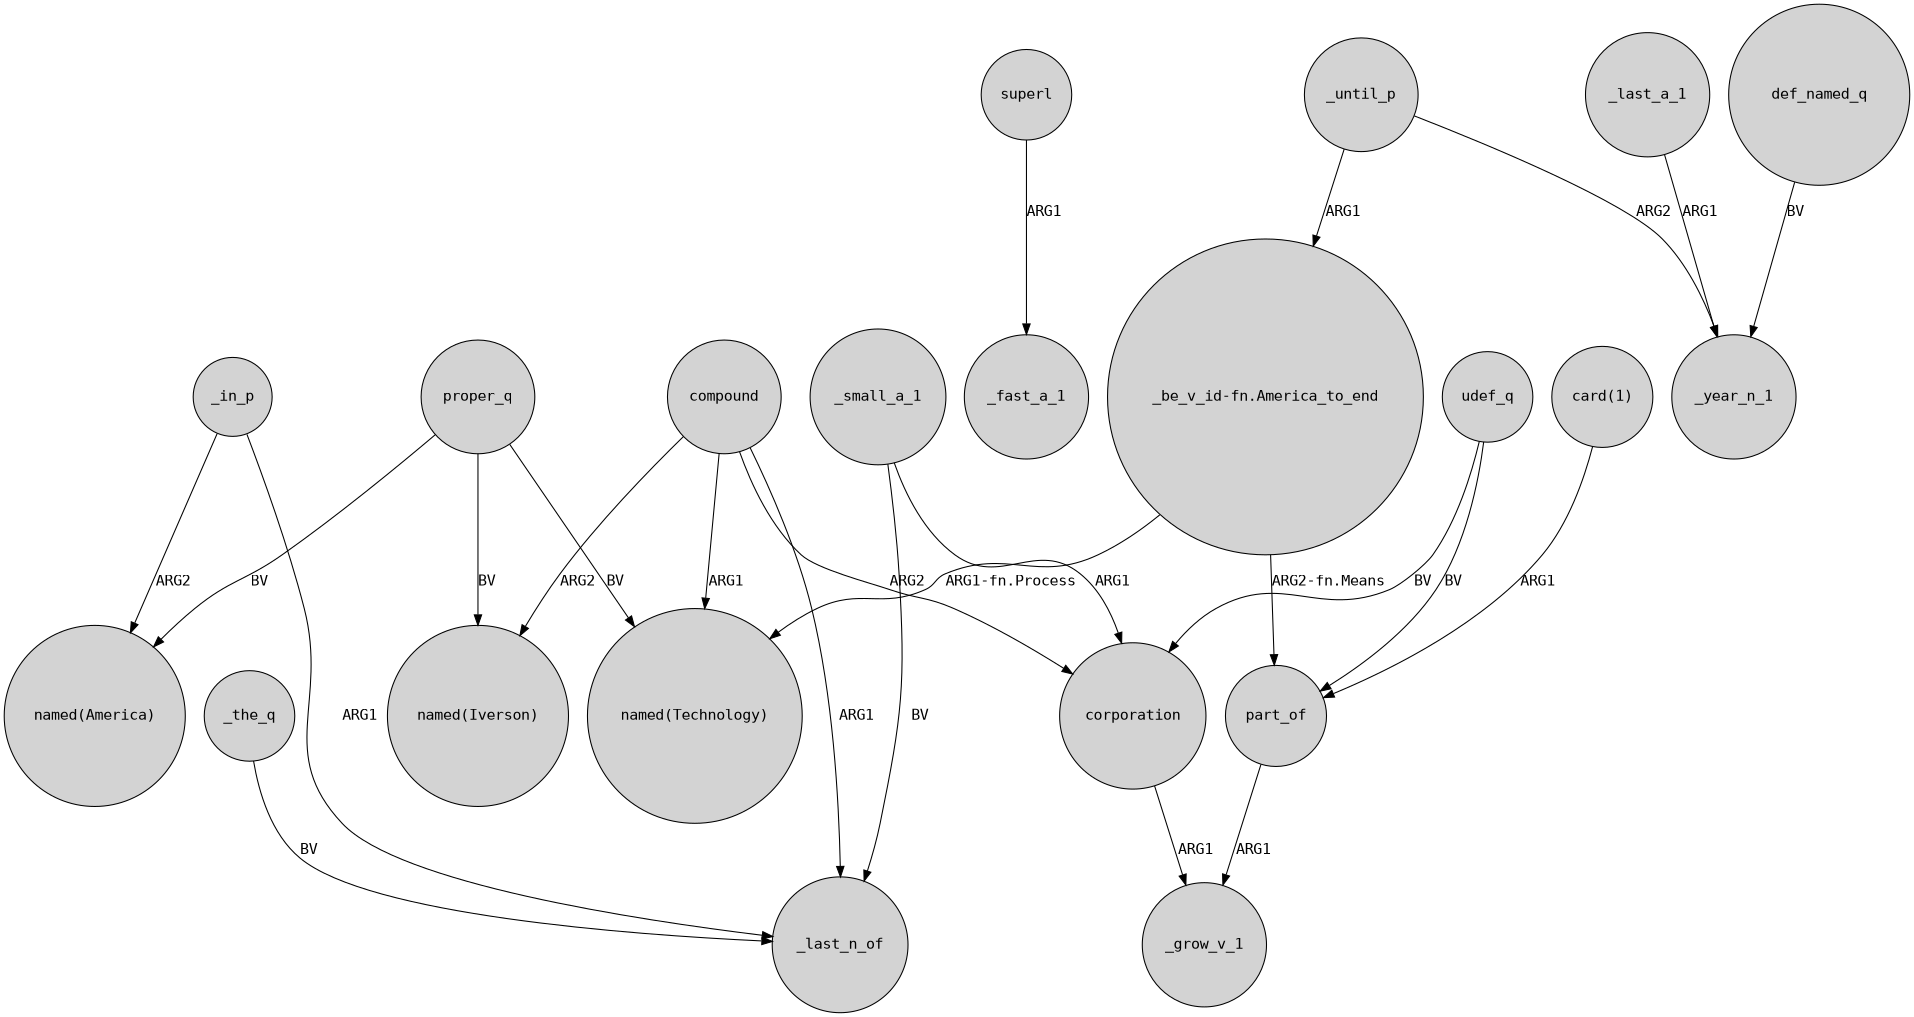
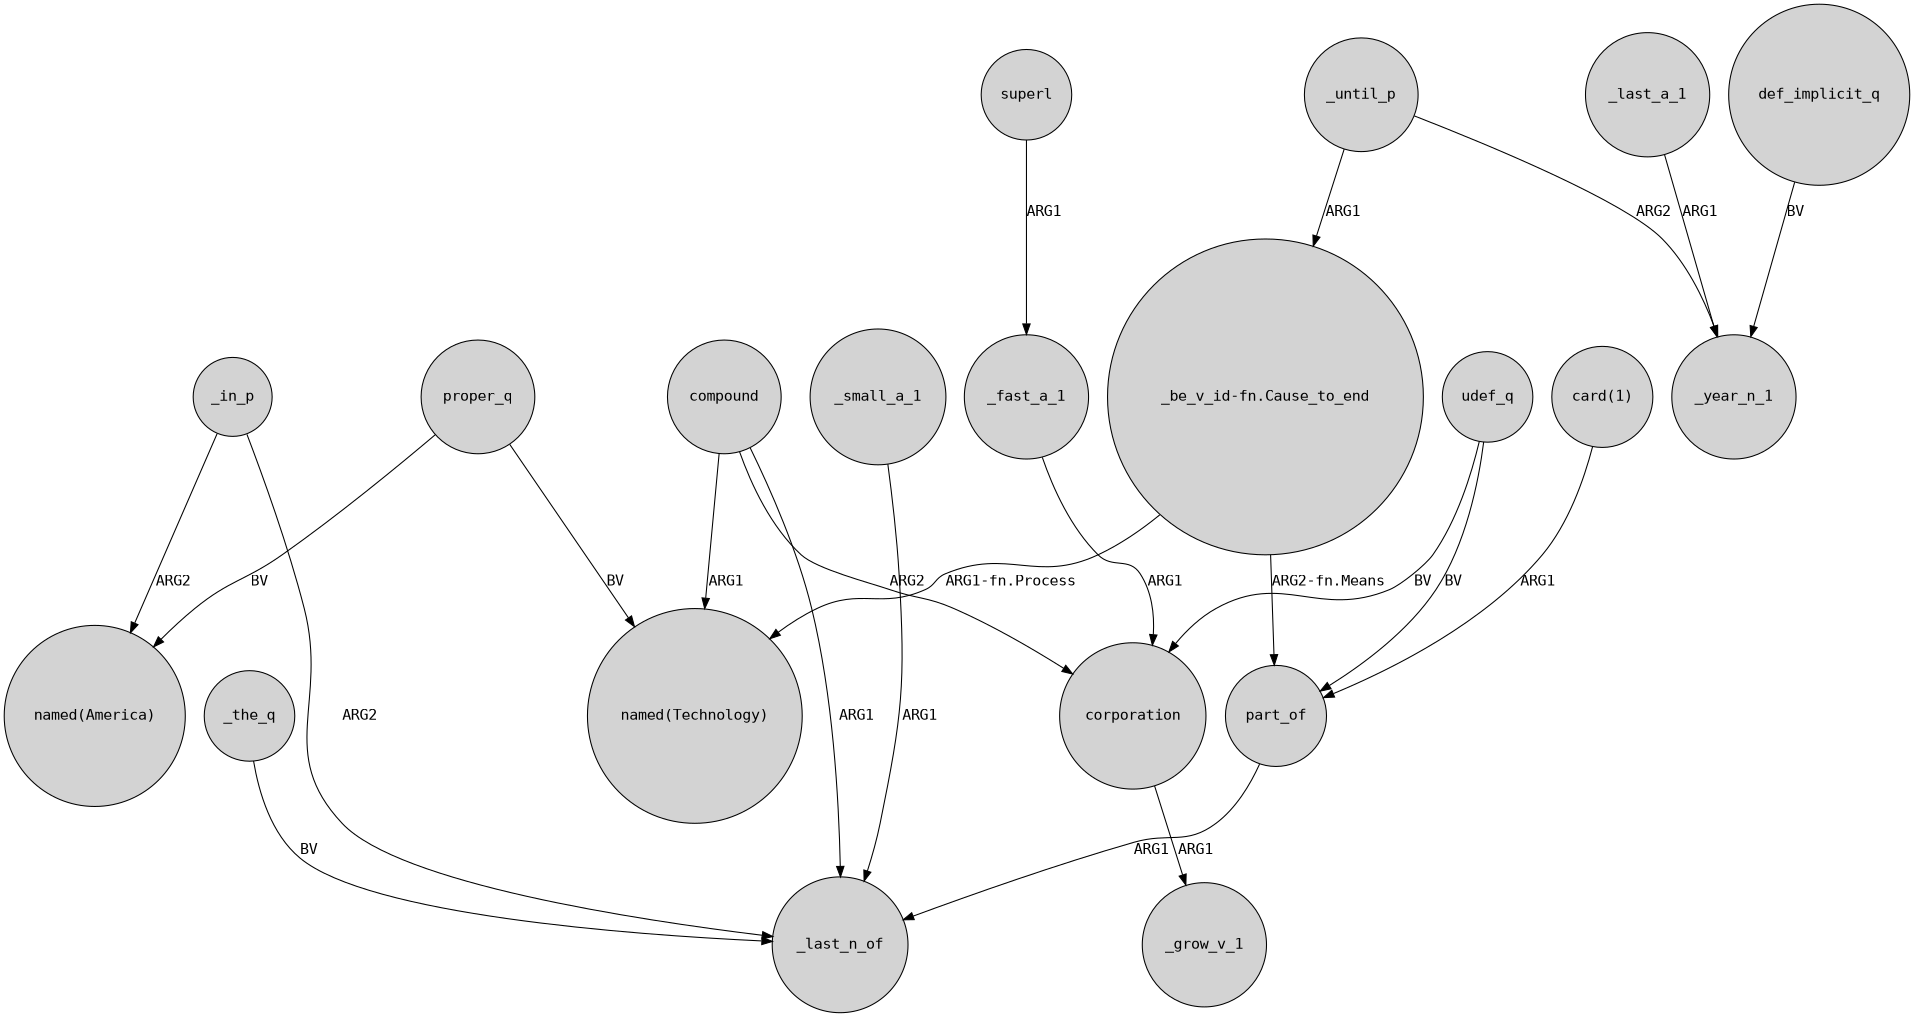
node "def_named_q": label "def_named_q" -> "def_implicit_q"
node "_be_v_id-fn.America_to_end": label "_be_v_id-fn.America_to_end" -> "_be_v_id-fn.Cause_to_end"
edge "_small_a_1" -> "corporation": now "_fast_a_1" -> "corporation"
edge "_in_p" -> "_last_n_of": label "ARG1" -> "ARG2"
node "named(Iverson)": removed
edge "_small_a_1" -> "_last_n_of": label "BV" -> "ARG1"
edge "part_of" -> "_grow_v_1": now "part_of" -> "_last_n_of"
